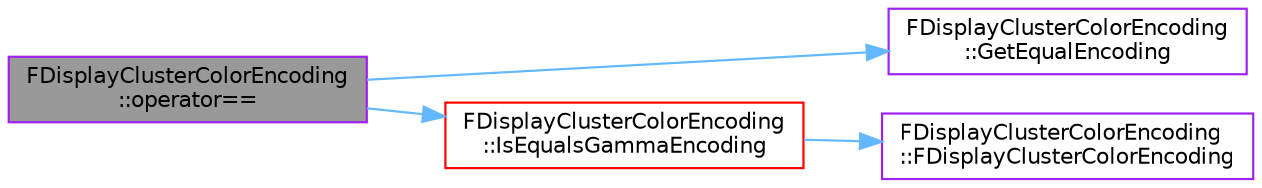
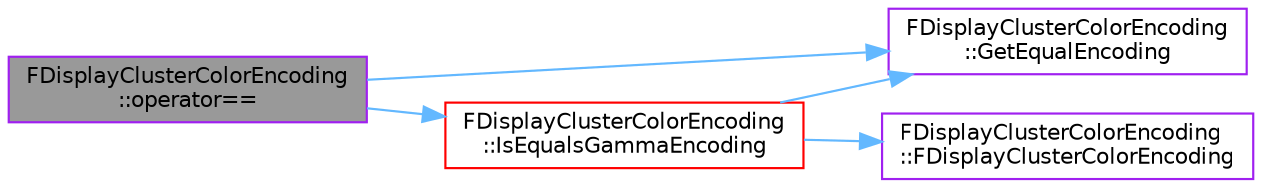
edge "FDisplayClusterColorEncoding ::IsEqualsGammaEncoding" -> "FDisplayClusterColorEncoding ::GetEqualEncoding": added
